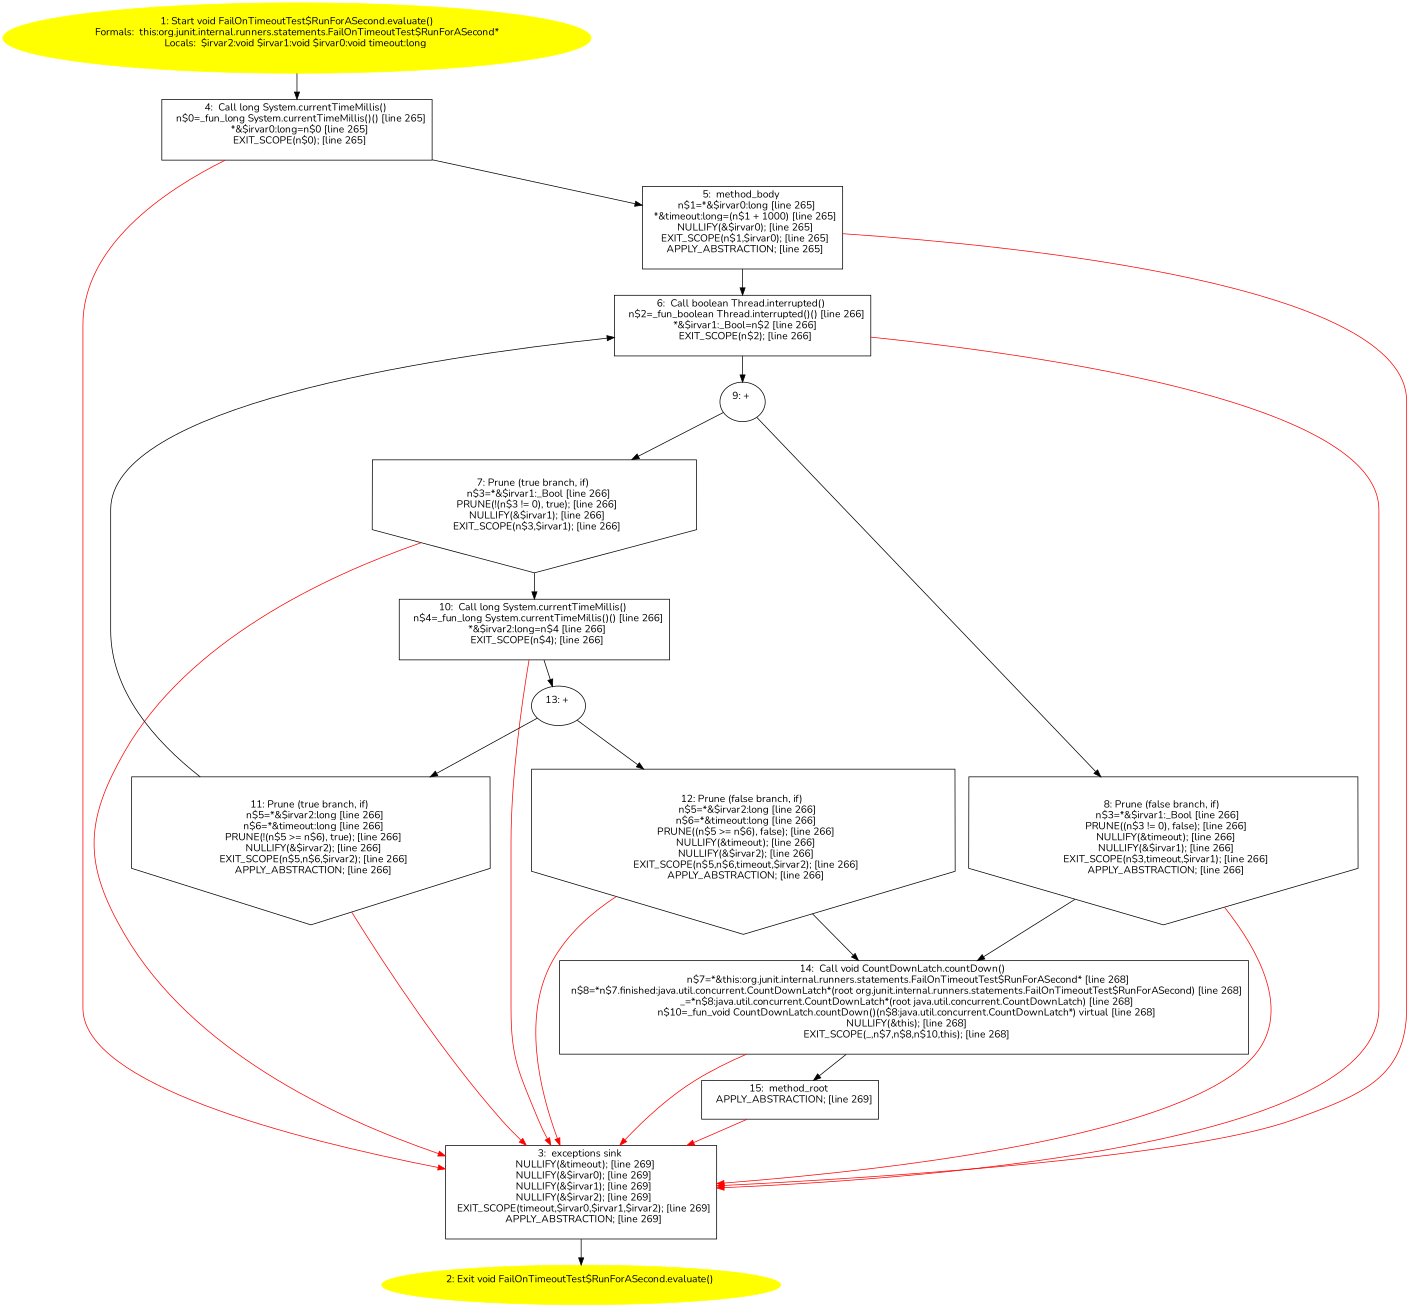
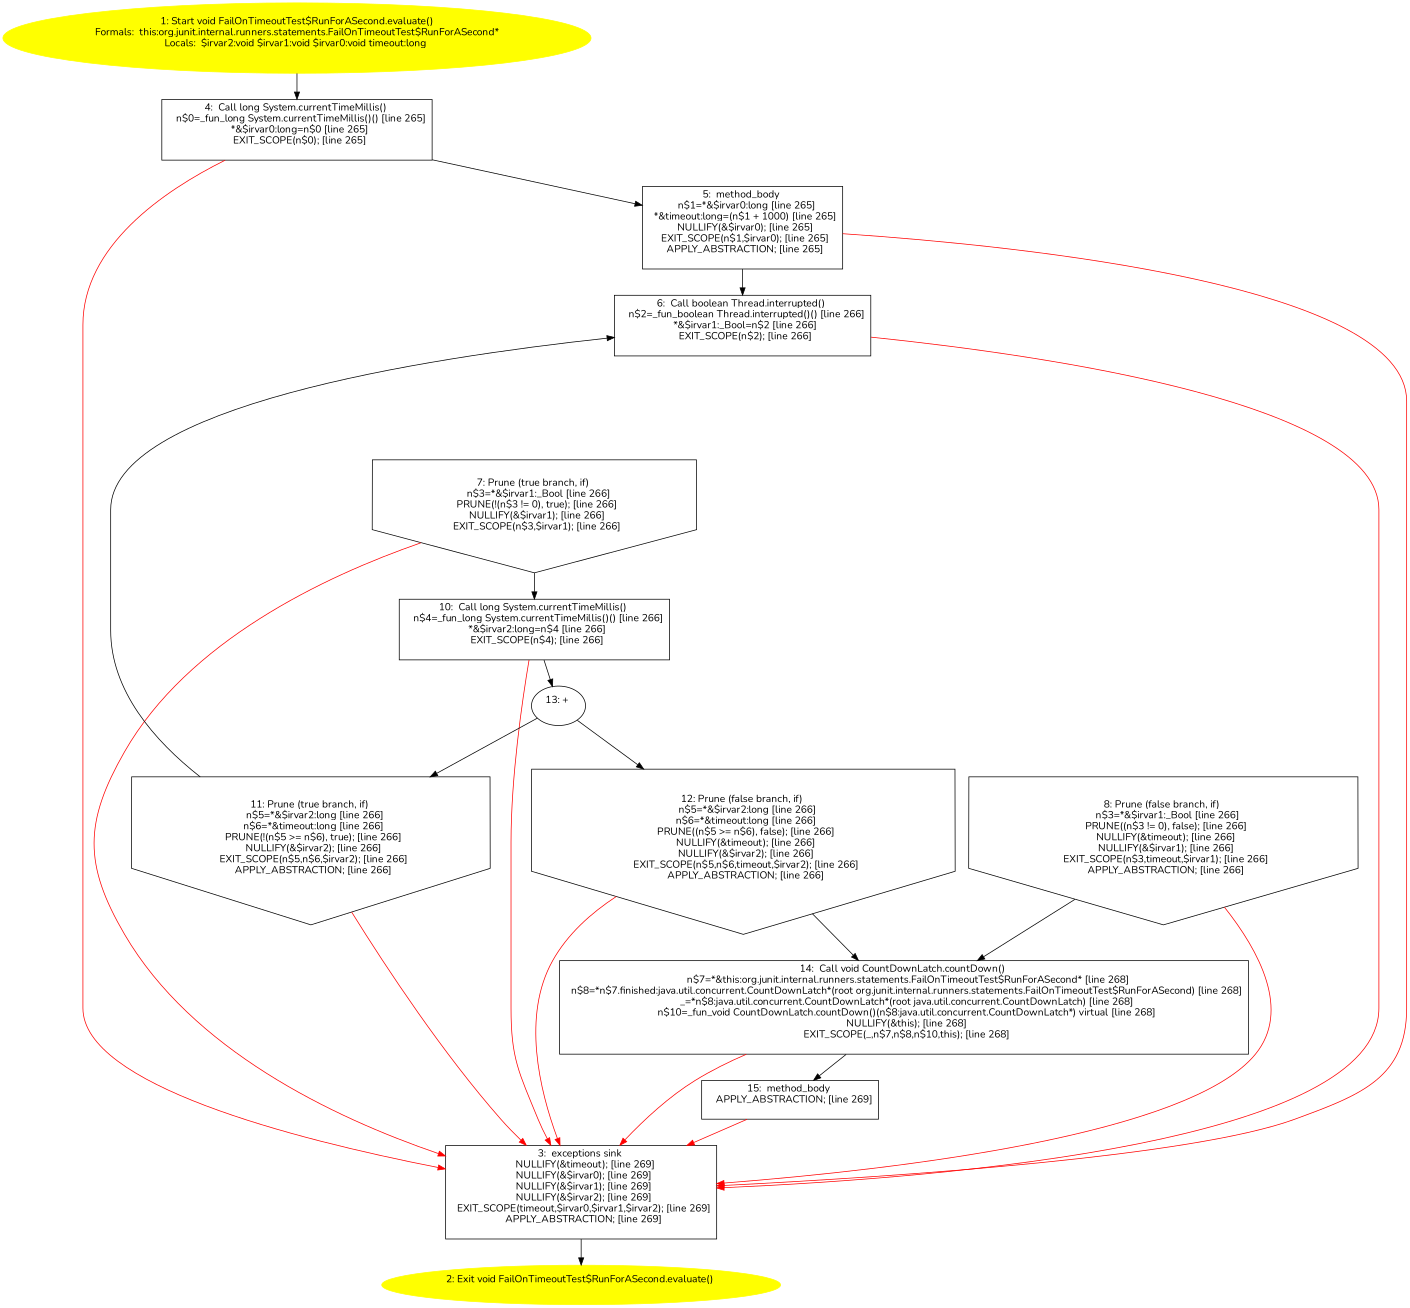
node "9: +": removed
node "15:  method_root APPLY_ABSTRACTION; [line 269]": label "15:  method_root APPLY_ABSTRACTION; [line 269]" -> "15:  method_body APPLY_ABSTRACTION; [line 269]"
